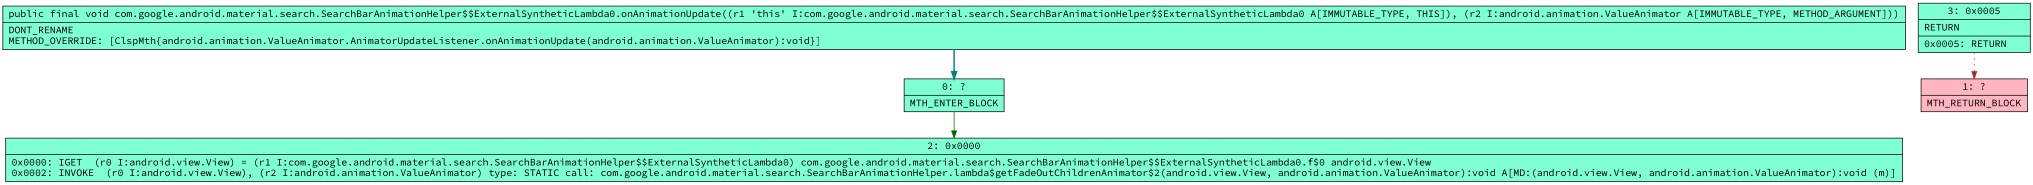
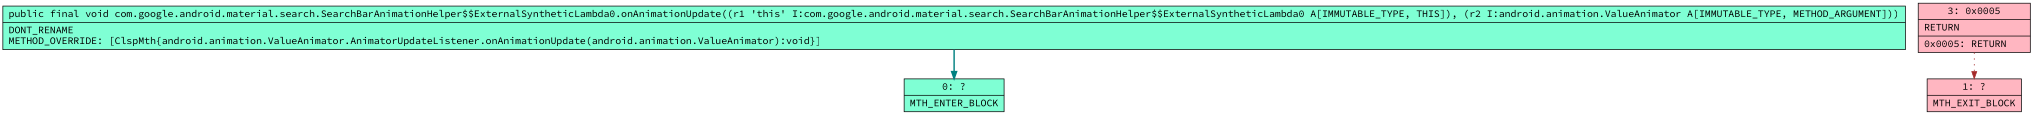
node "3: 0x0005": fillcolor aquamarine -> lightpink
node "1: ?": text "MTH_RETURN_BLOCK" -> "MTH_EXIT_BLOCK"
node "2: 0x0000": removed
